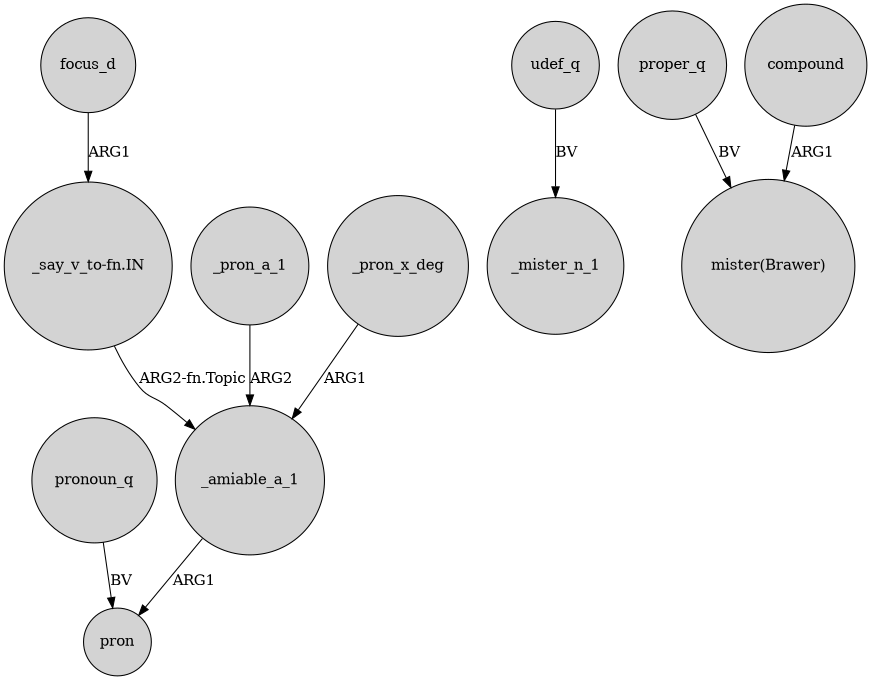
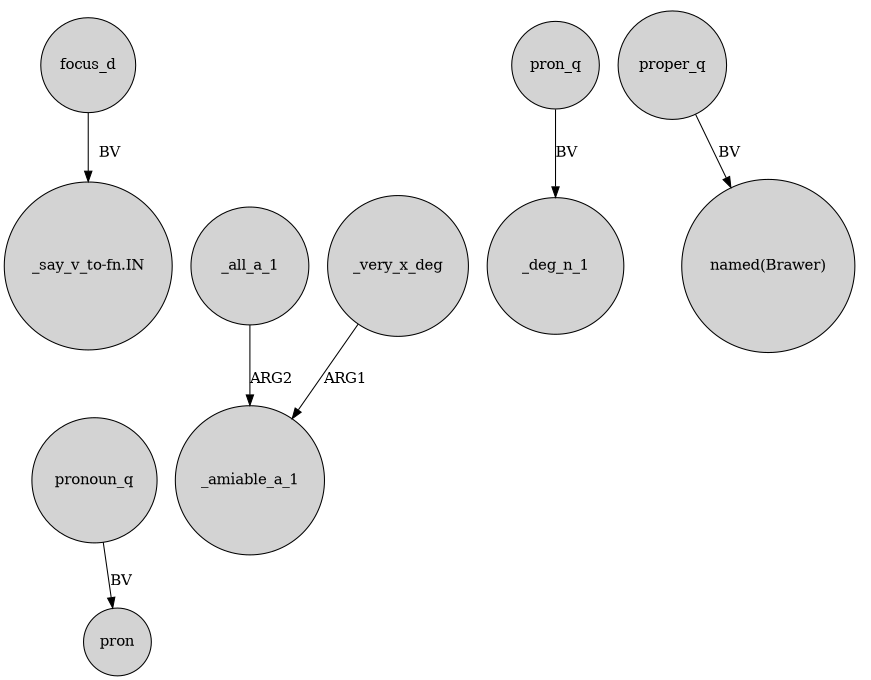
node "udef_q": label "udef_q" -> "pron_q"
node "compound": removed
edge "focus_d" -> "_say_v_to-fn.IN": label "ARG1" -> "BV"
node "_pron_a_1": label "_pron_a_1" -> "_all_a_1"
node "_pron_x_deg": label "_pron_x_deg" -> "_very_x_deg"
node "_mister_n_1": label "_mister_n_1" -> "_deg_n_1"
node "mister(Brawer)": label "mister(Brawer)" -> "named(Brawer)"
edge "_say_v_to-fn.IN" -> "_amiable_a_1": removed, label "ARG2-fn.Topic"
edge "_amiable_a_1" -> "pron": removed, label "ARG1"
